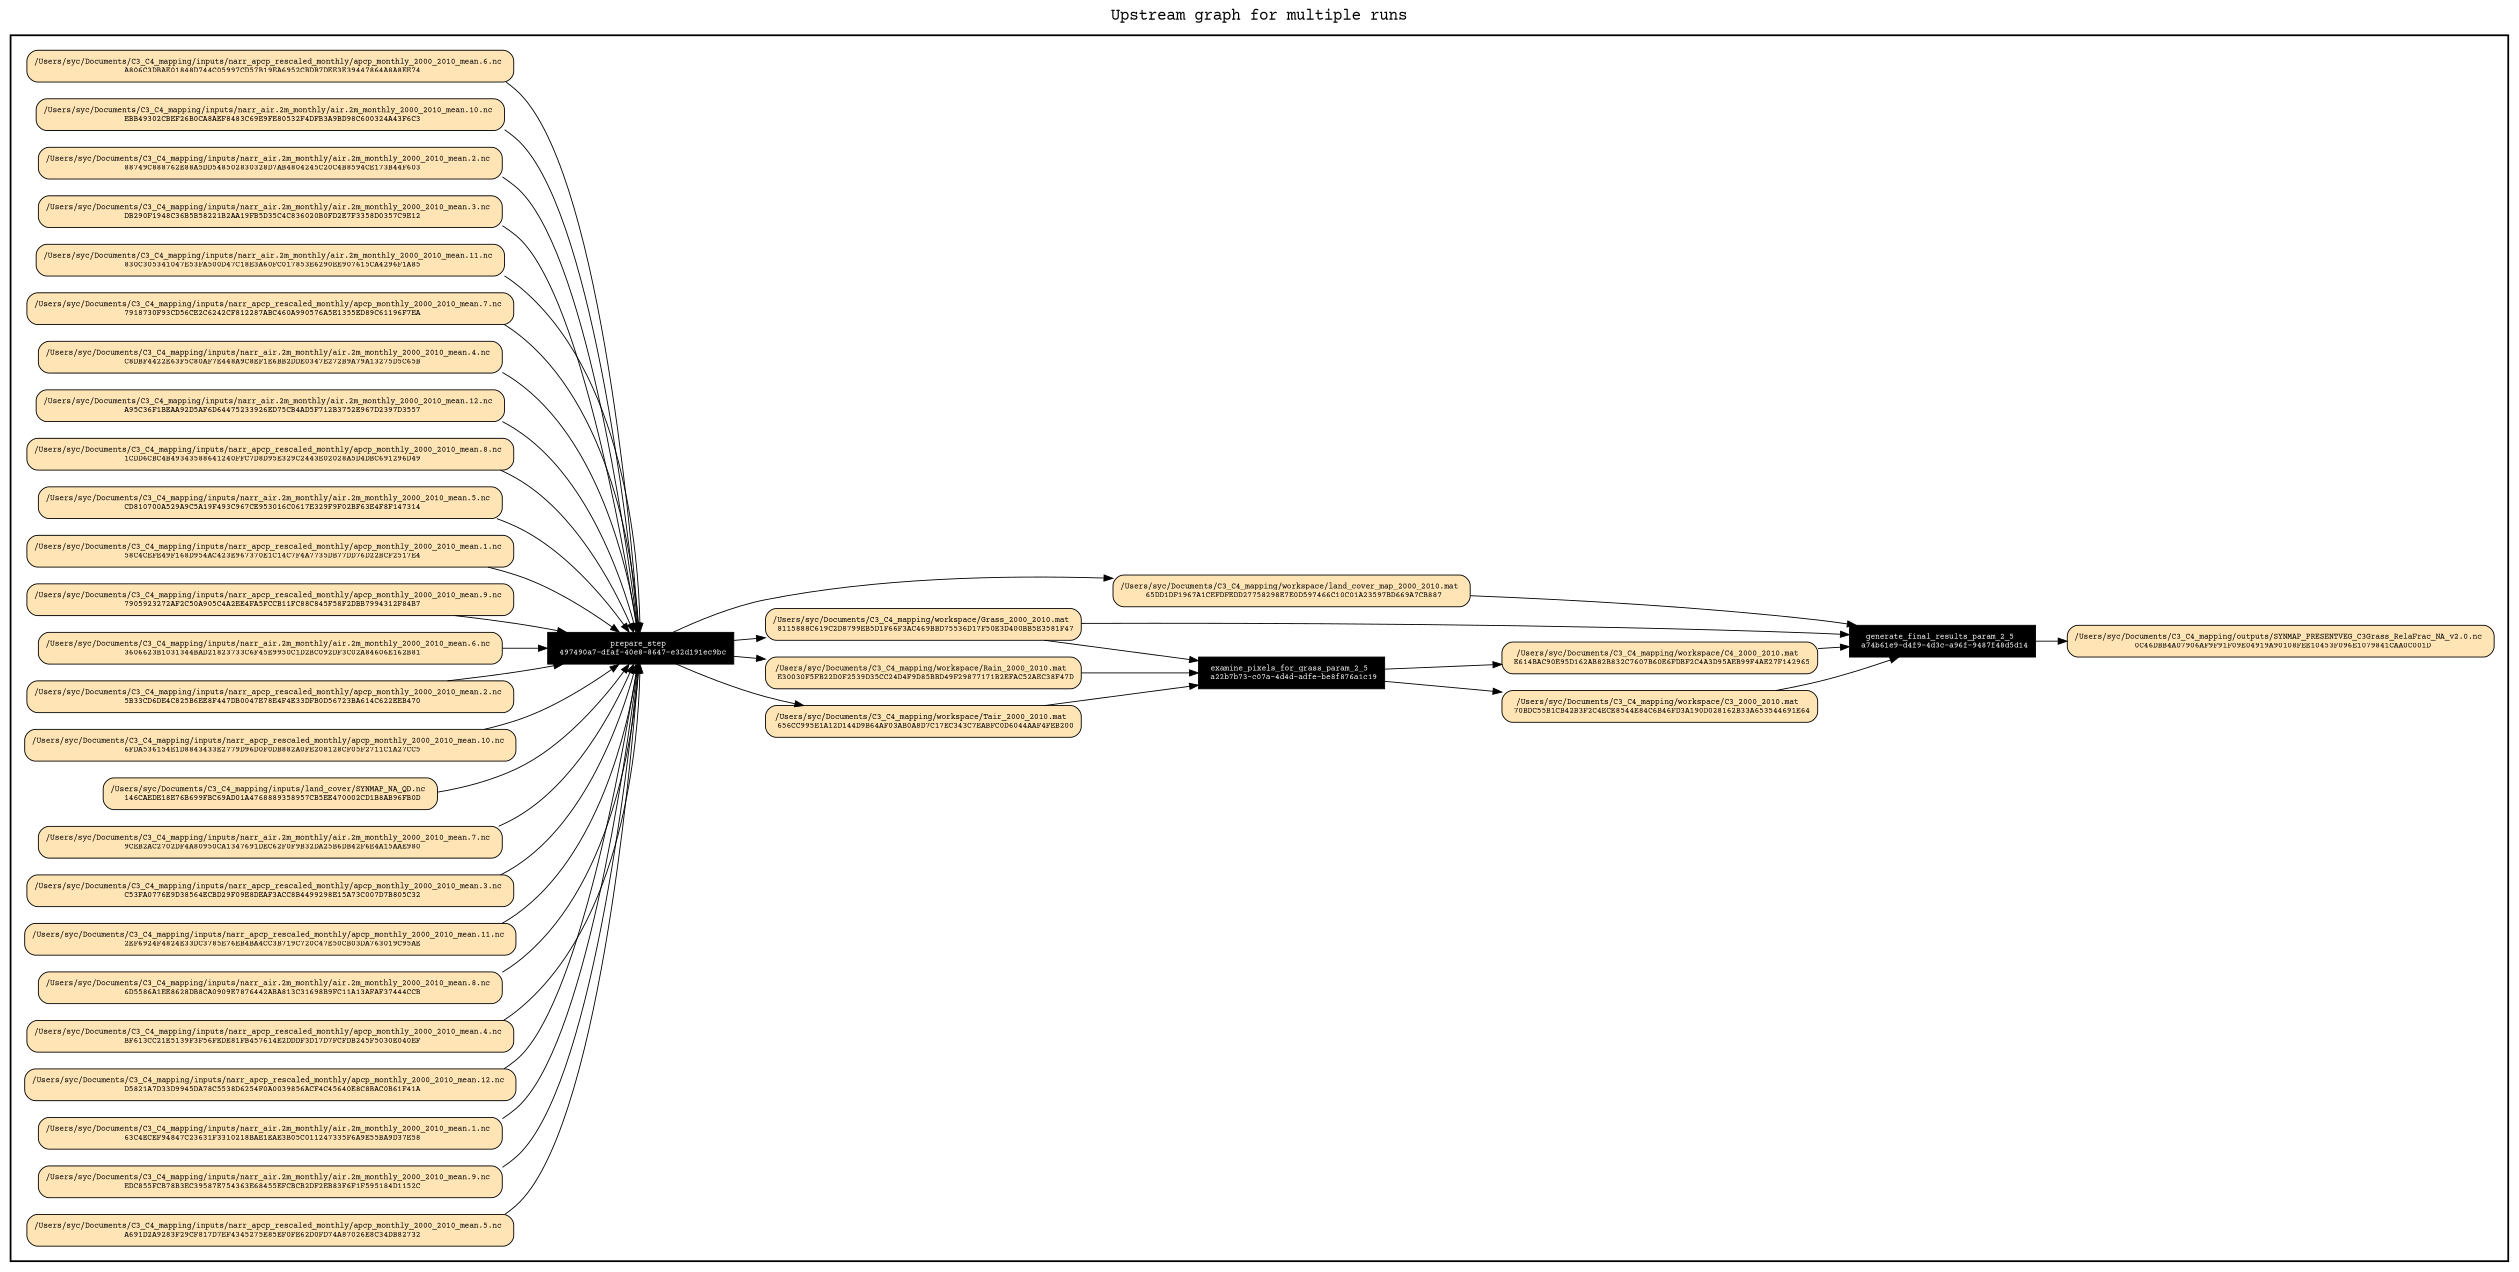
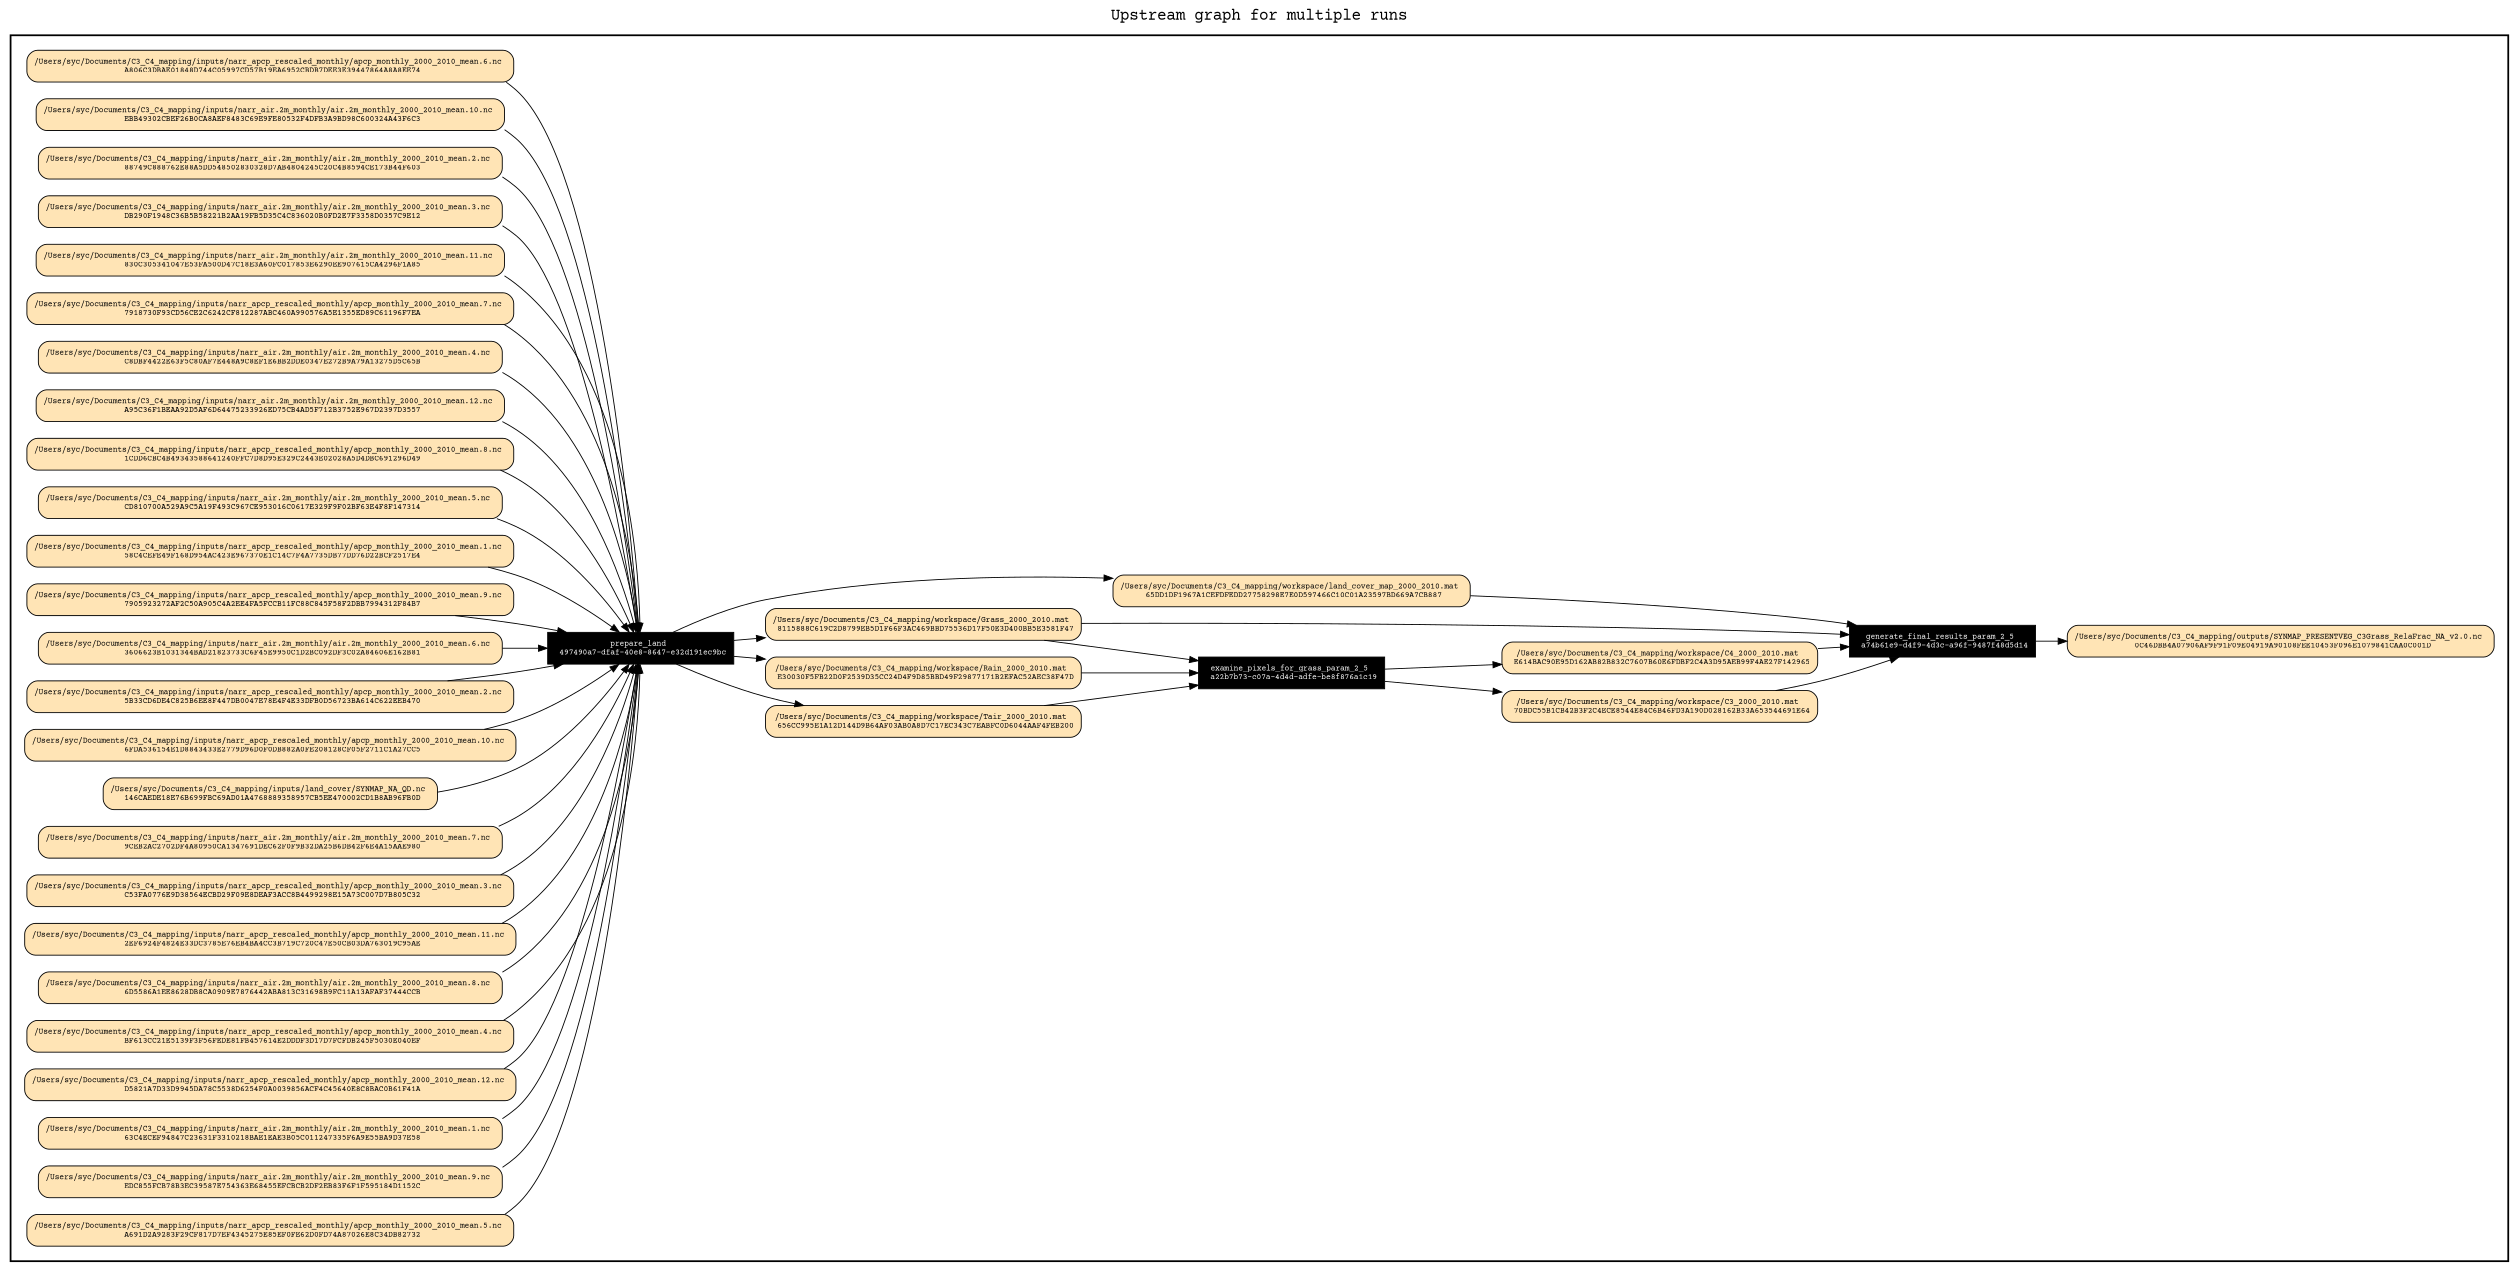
node "prepare_step 497490a7-dfaf-40e8-8647-e32d191ec9bc": label "prepare_step 497490a7-dfaf-40e8-8647-e32d191ec9bc" -> "prepare_land 497490a7-dfaf-40e8-8647-e32d191ec9bc"
